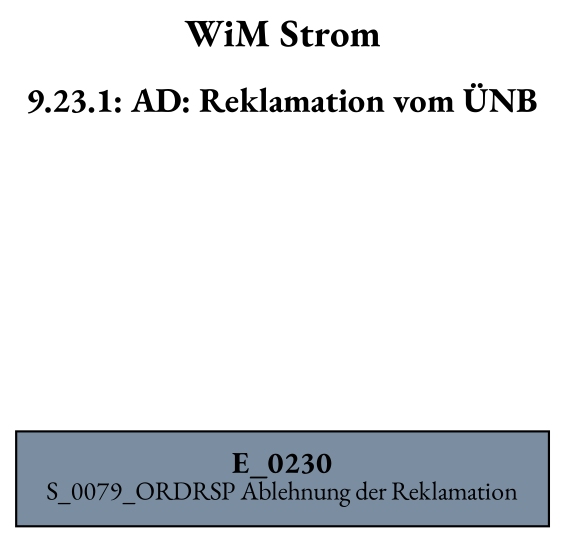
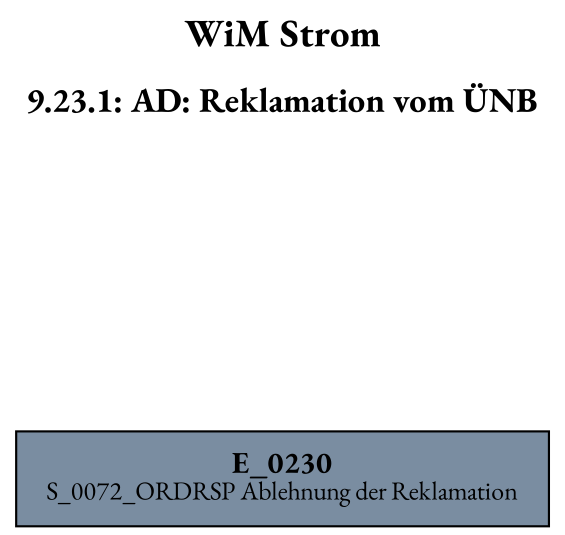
node "E_0230": text "S_0079_ORDRSP Ablehnung der Reklamation" -> "S_0072_ORDRSP Ablehnung der Reklamation"
